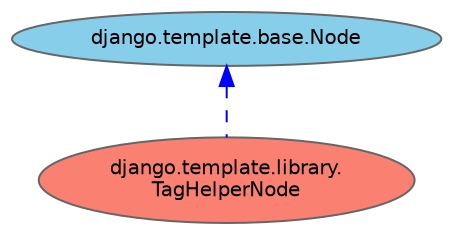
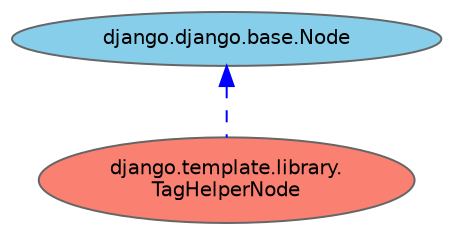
node "django.template.base.Node": label "django.template.base.Node" -> "django.django.base.Node"
